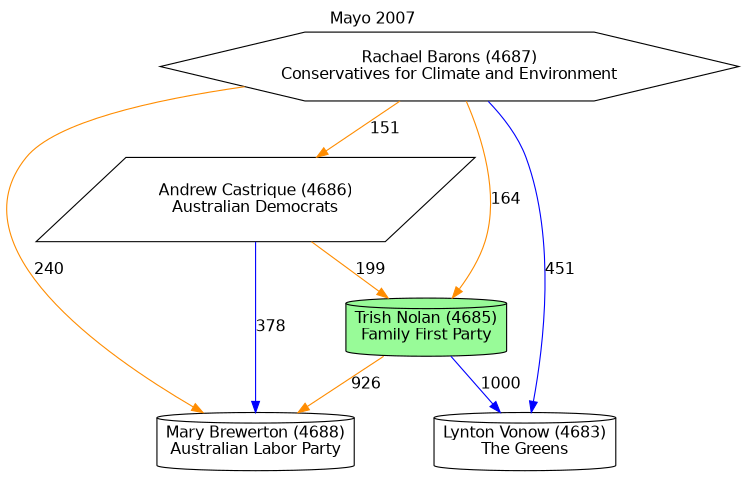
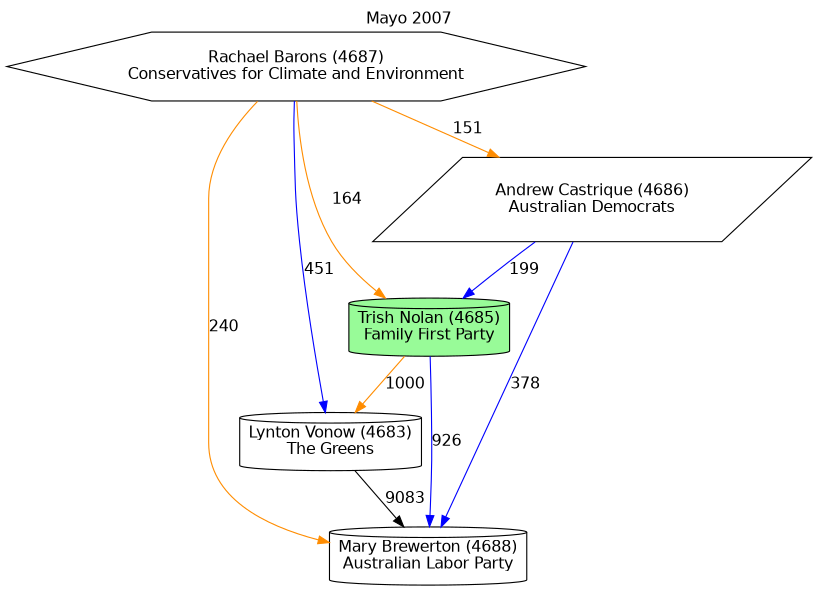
edge "Andrew Castrique (4686) Australian Democrats" -> "Trish Nolan (4685) Family First Party": color darkorange -> blue
edge "Trish Nolan (4685) Family First Party" -> "Lynton Vonow (4683) The Greens": color blue -> darkorange
edge "Trish Nolan (4685) Family First Party" -> "Mary Brewerton (4688) Australian Labor Party": color darkorange -> blue
edge "Lynton Vonow (4683) The Greens" -> "Mary Brewerton (4688) Australian Labor Party": added, label "9083"
